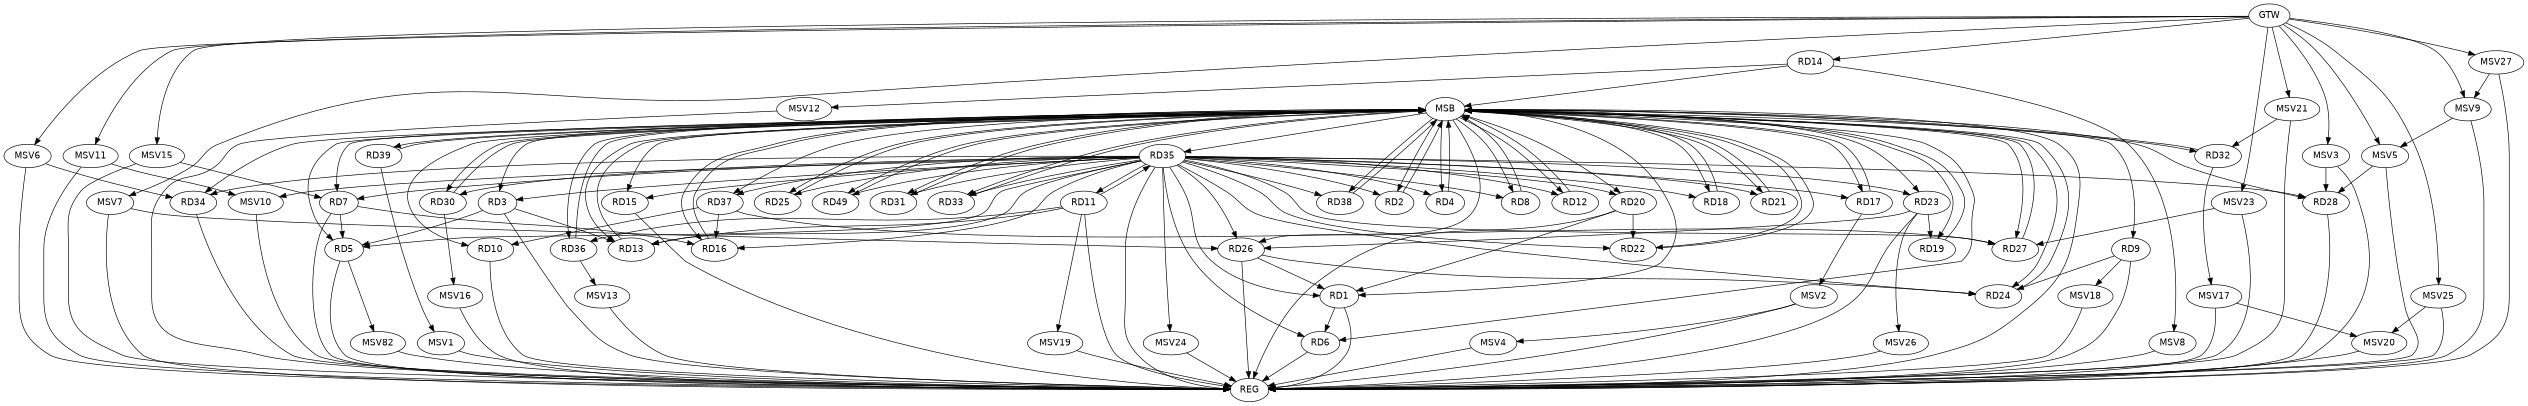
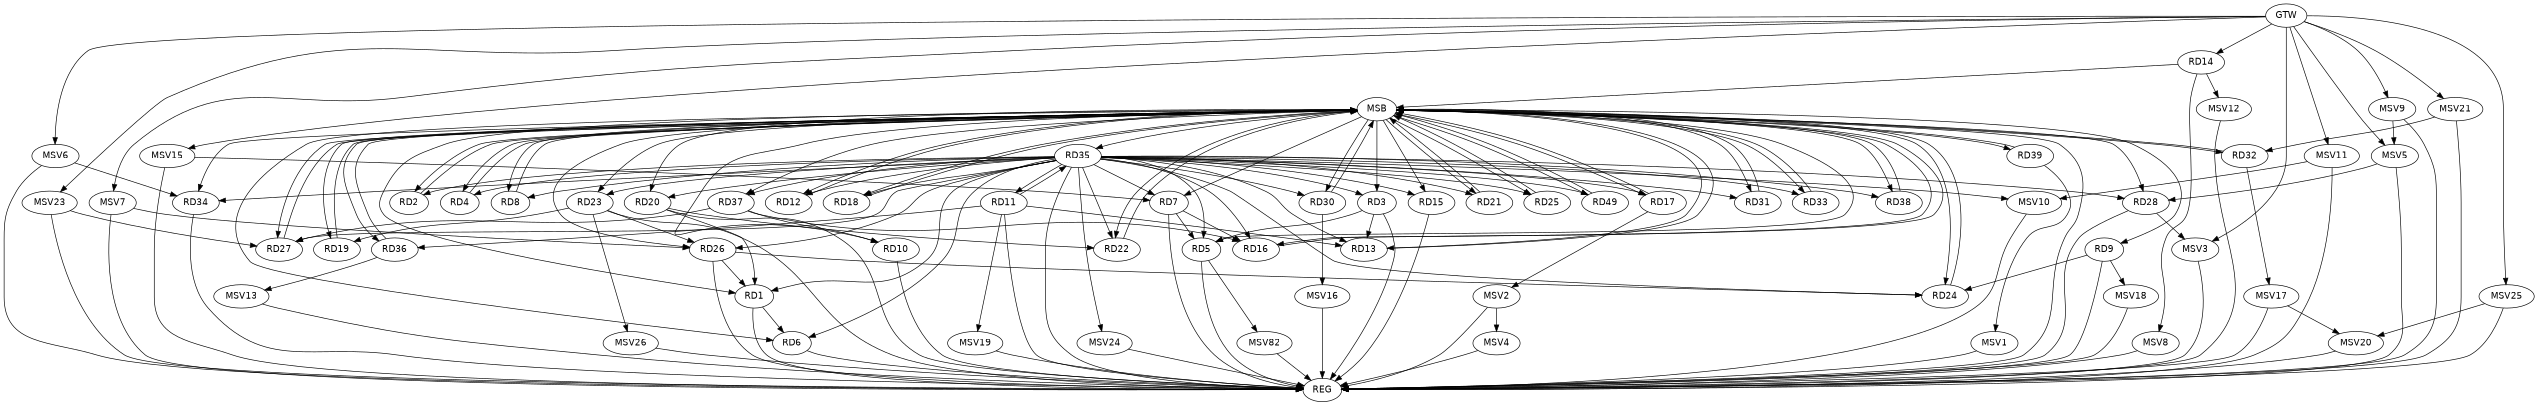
node "MSV27": removed
edge "MSV3" -> "RD28": reversed
